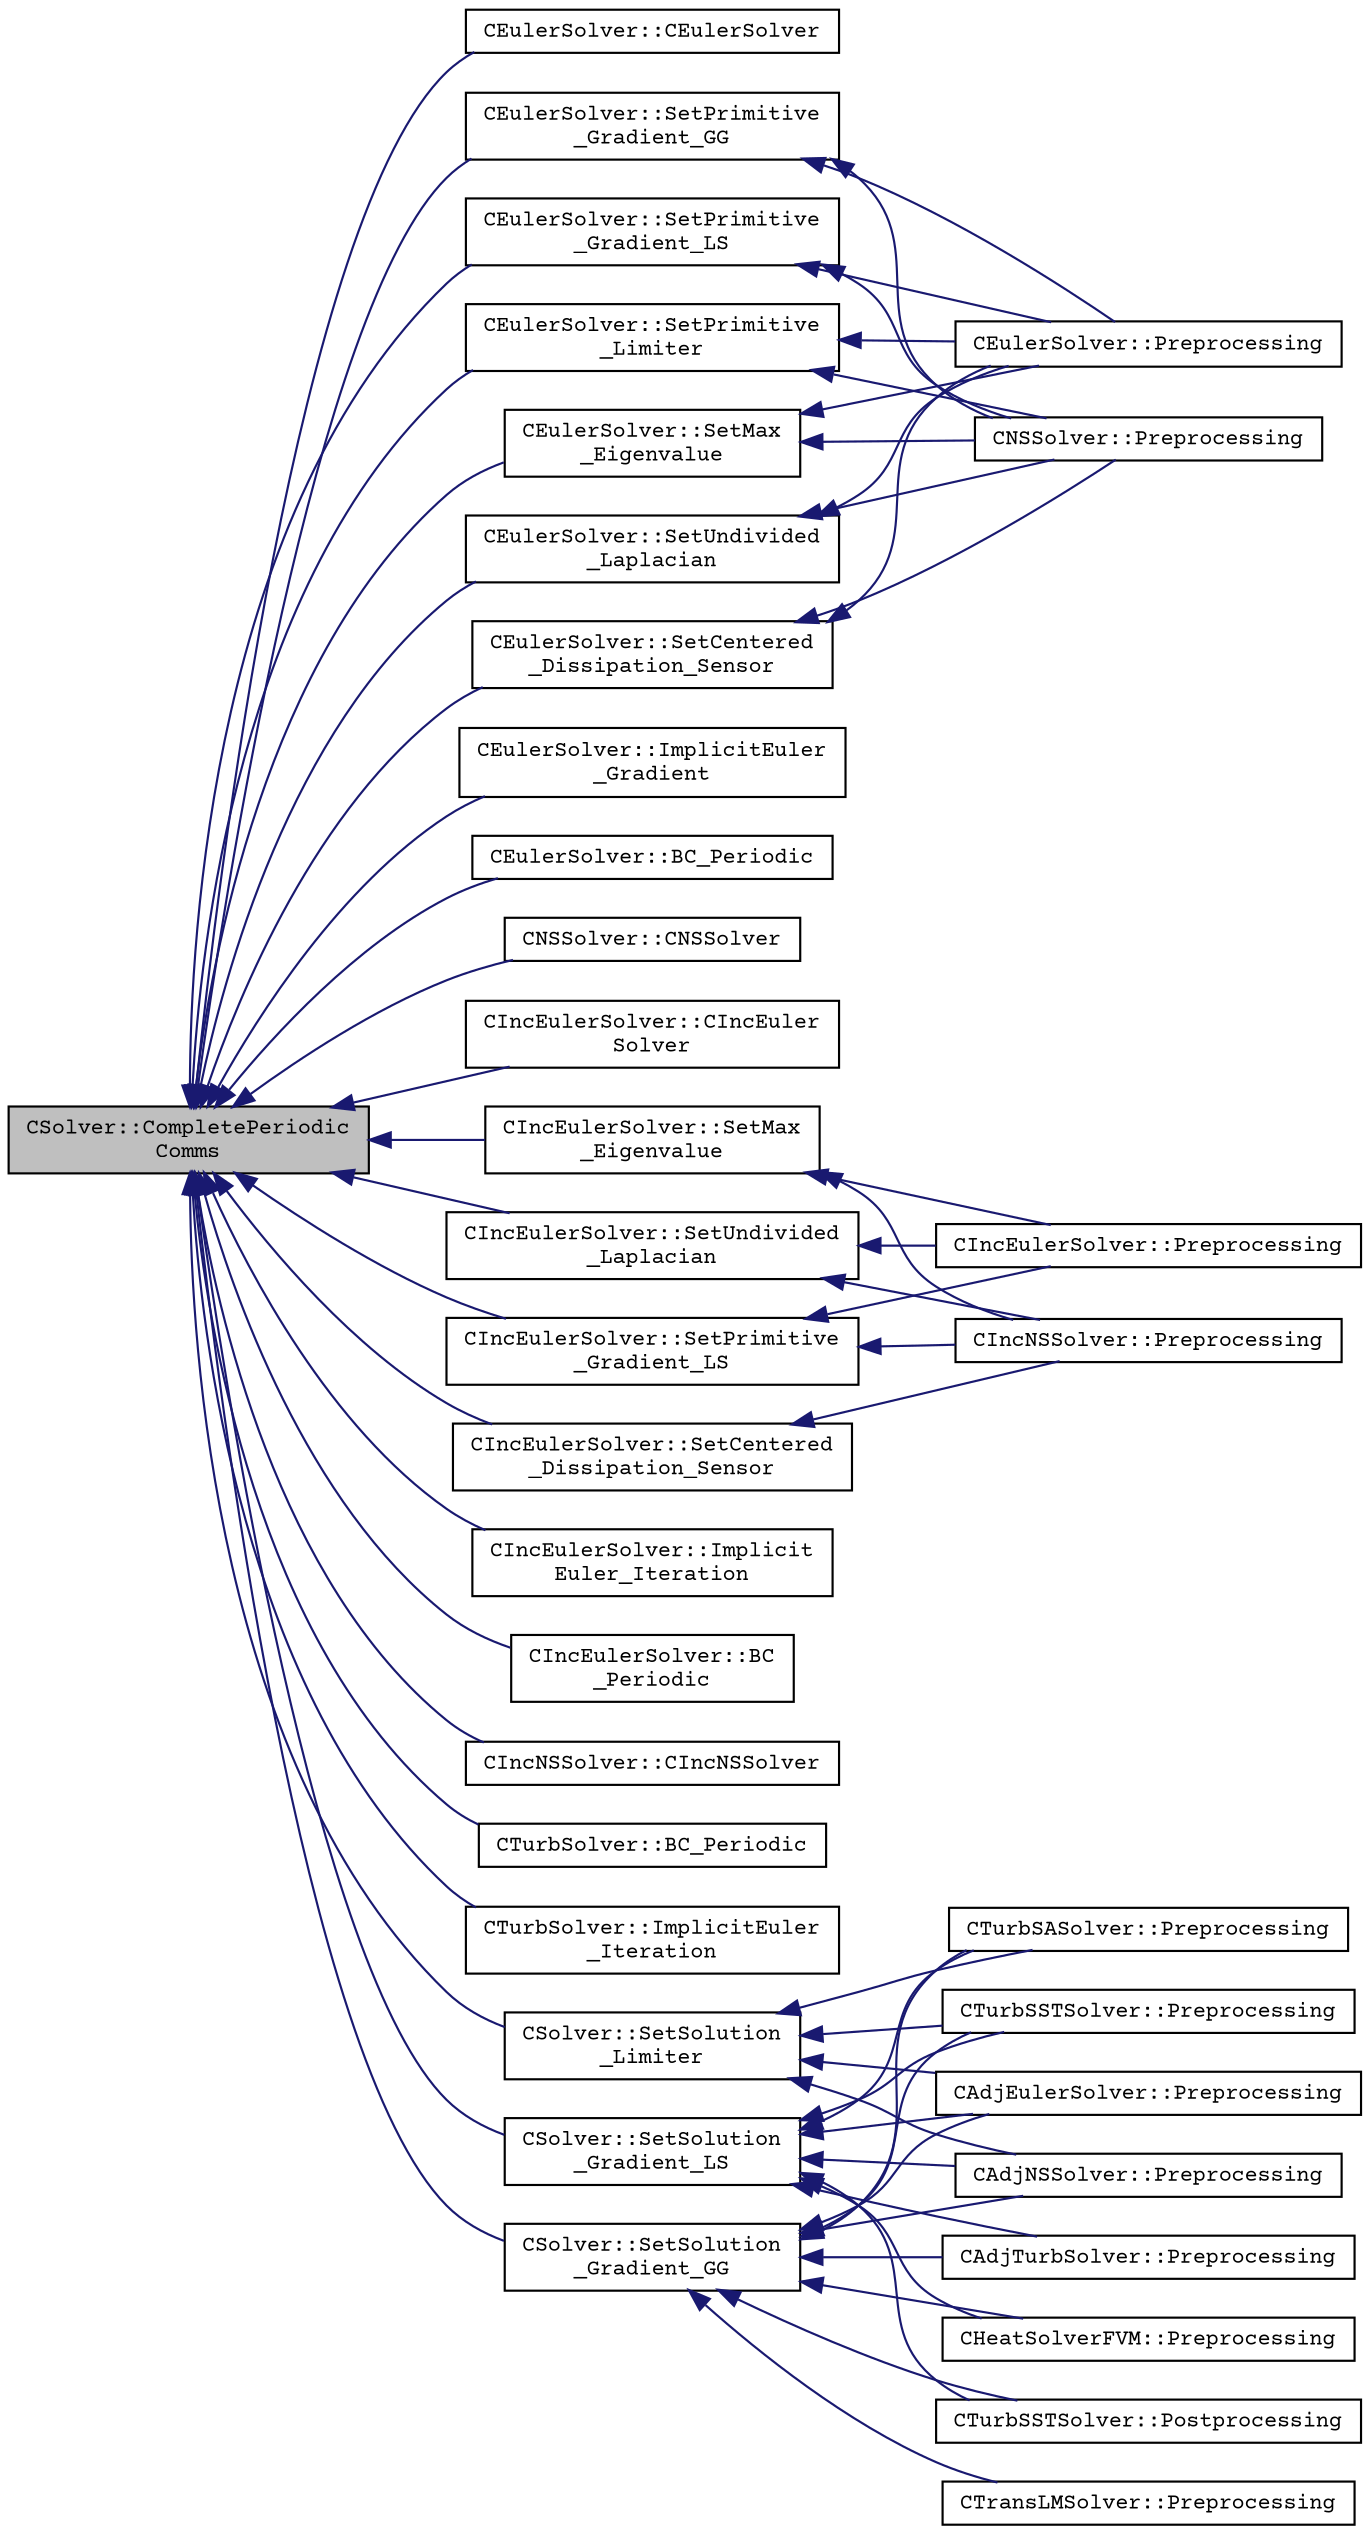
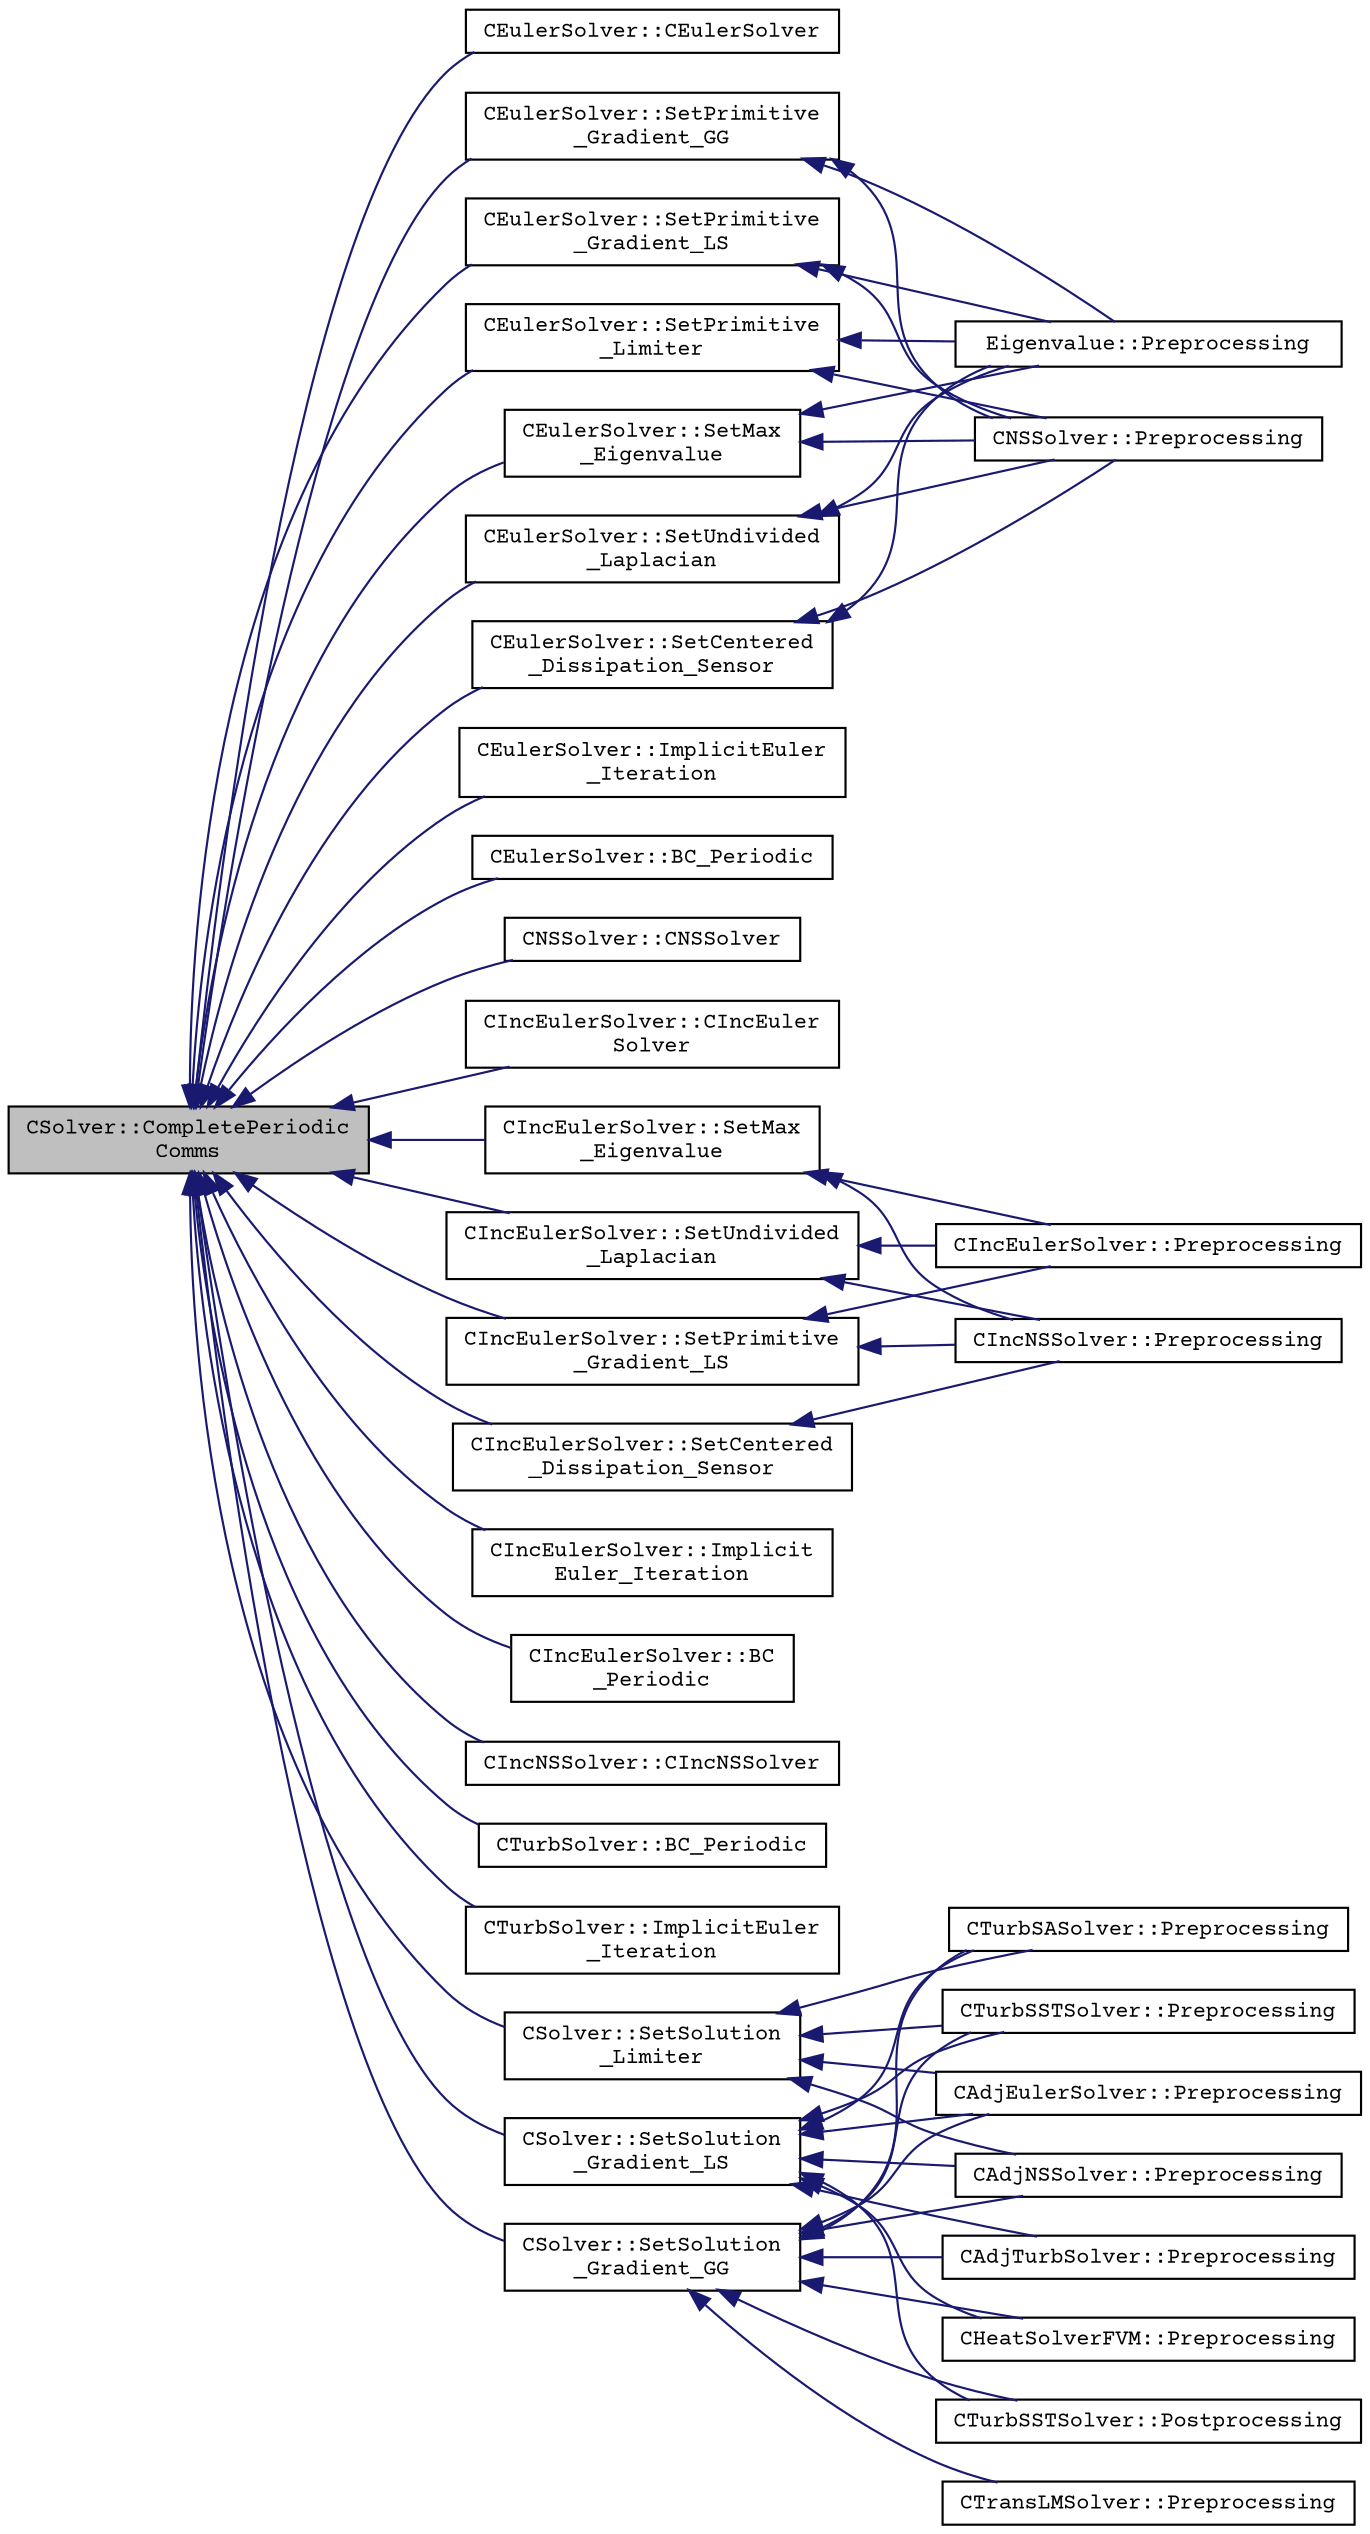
node "CEulerSolver::Preprocessing": label "CEulerSolver::Preprocessing" -> "Eigenvalue::Preprocessing"
node "CEulerSolver::ImplicitEuler _Gradient": label "CEulerSolver::ImplicitEuler _Gradient" -> "CEulerSolver::ImplicitEuler _Iteration"
